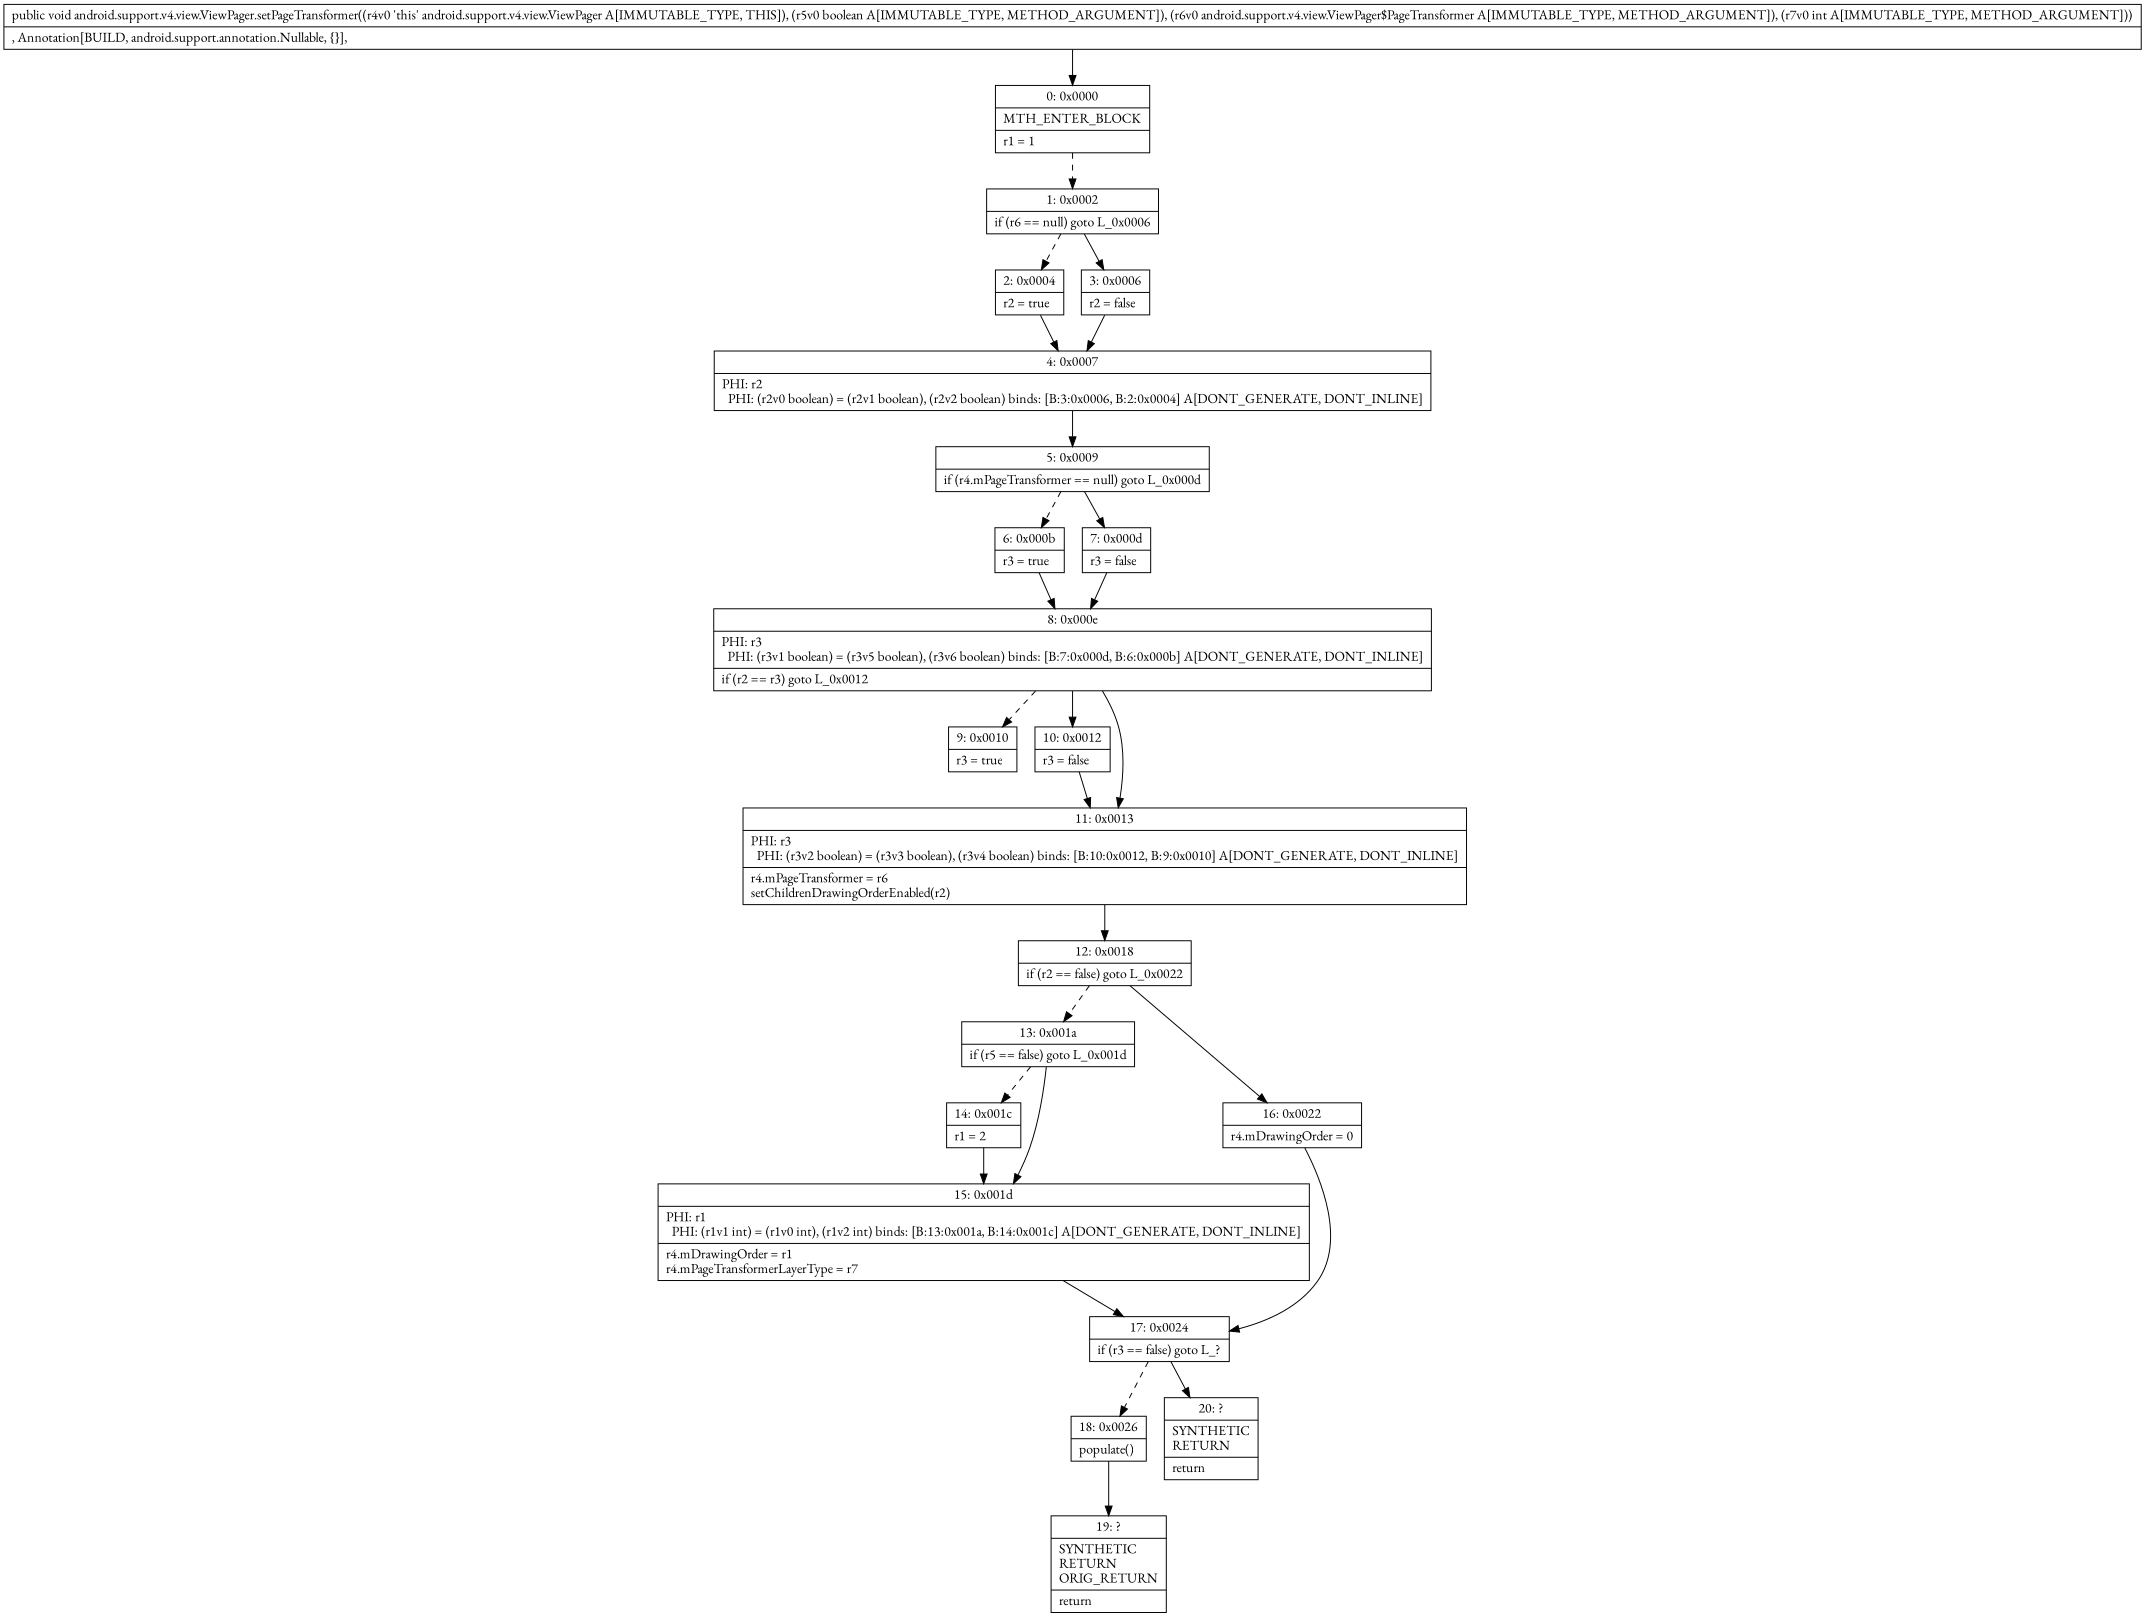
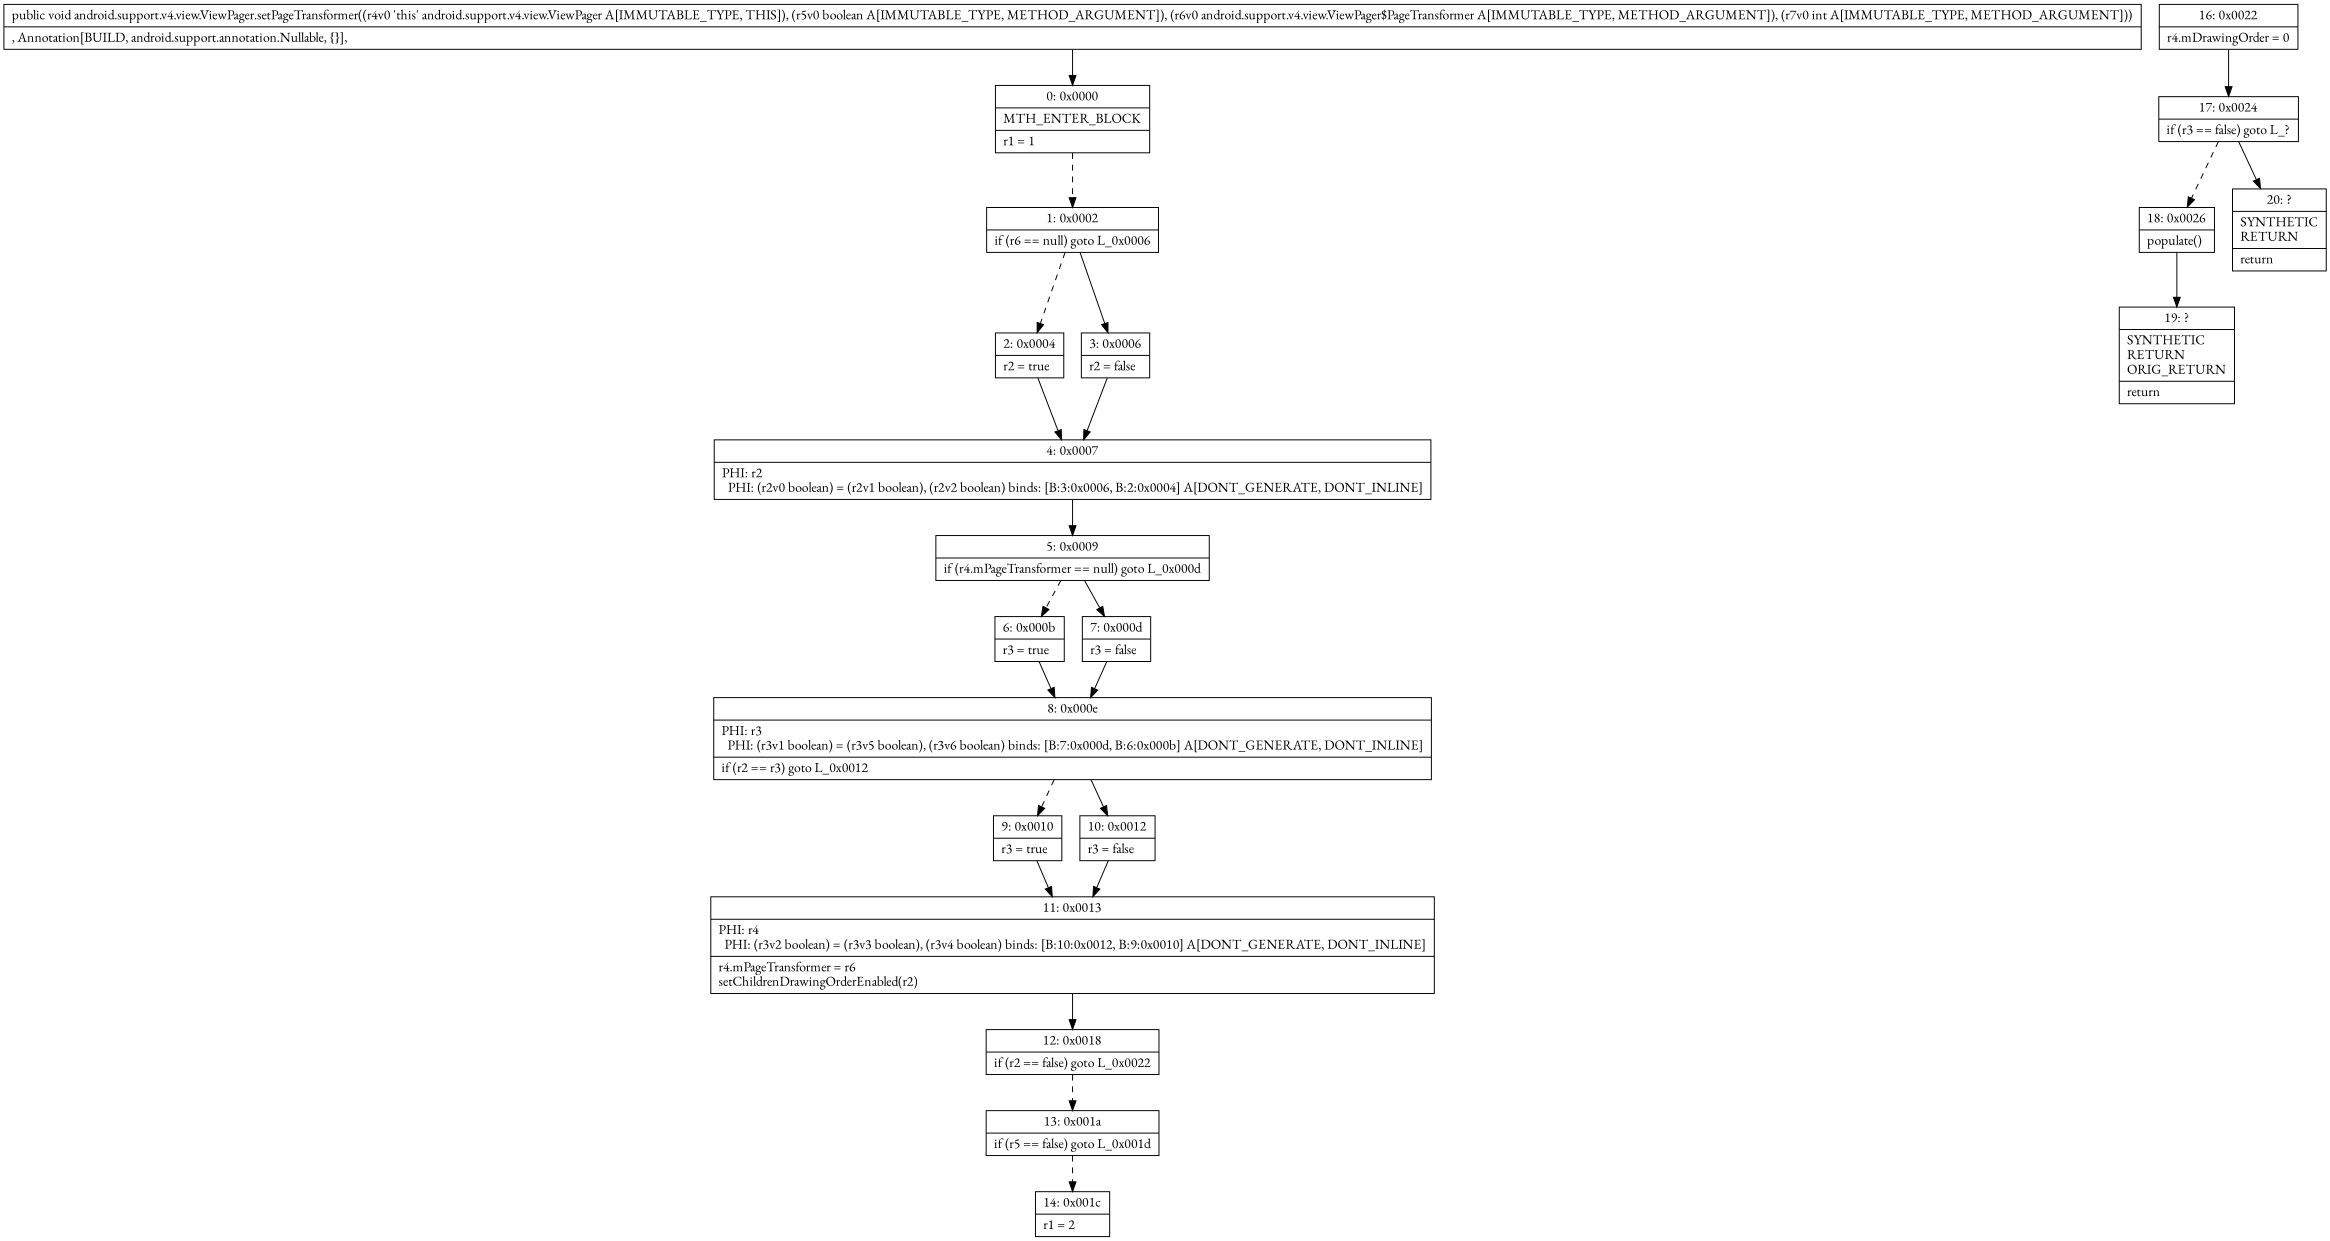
edge "8: 0x000e" -> "11: 0x0013": now "9: 0x0010" -> "11: 0x0013"
node "11: 0x0013": text "PHI: r3" -> "PHI: r4"
edge "12: 0x0018" -> "16: 0x0022": removed
node "15: 0x001d": removed
